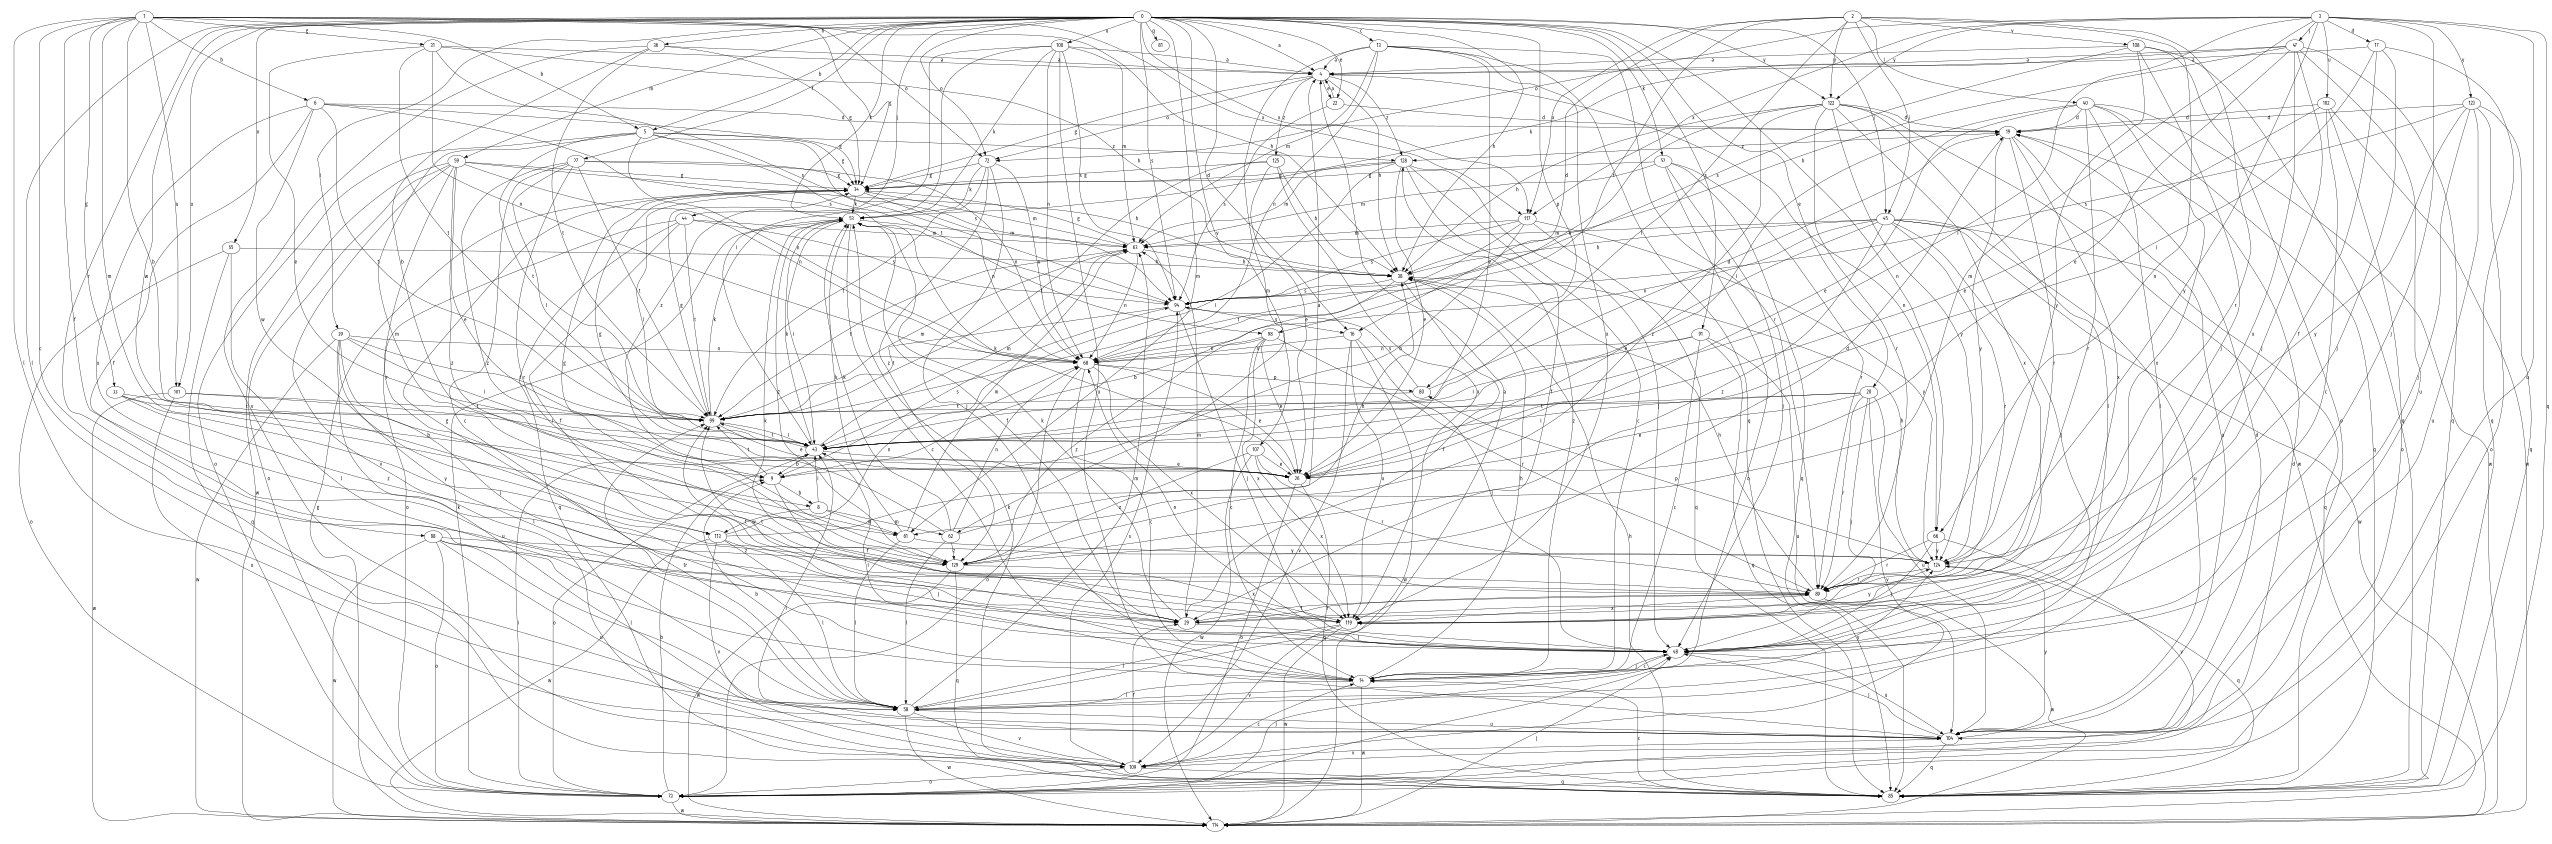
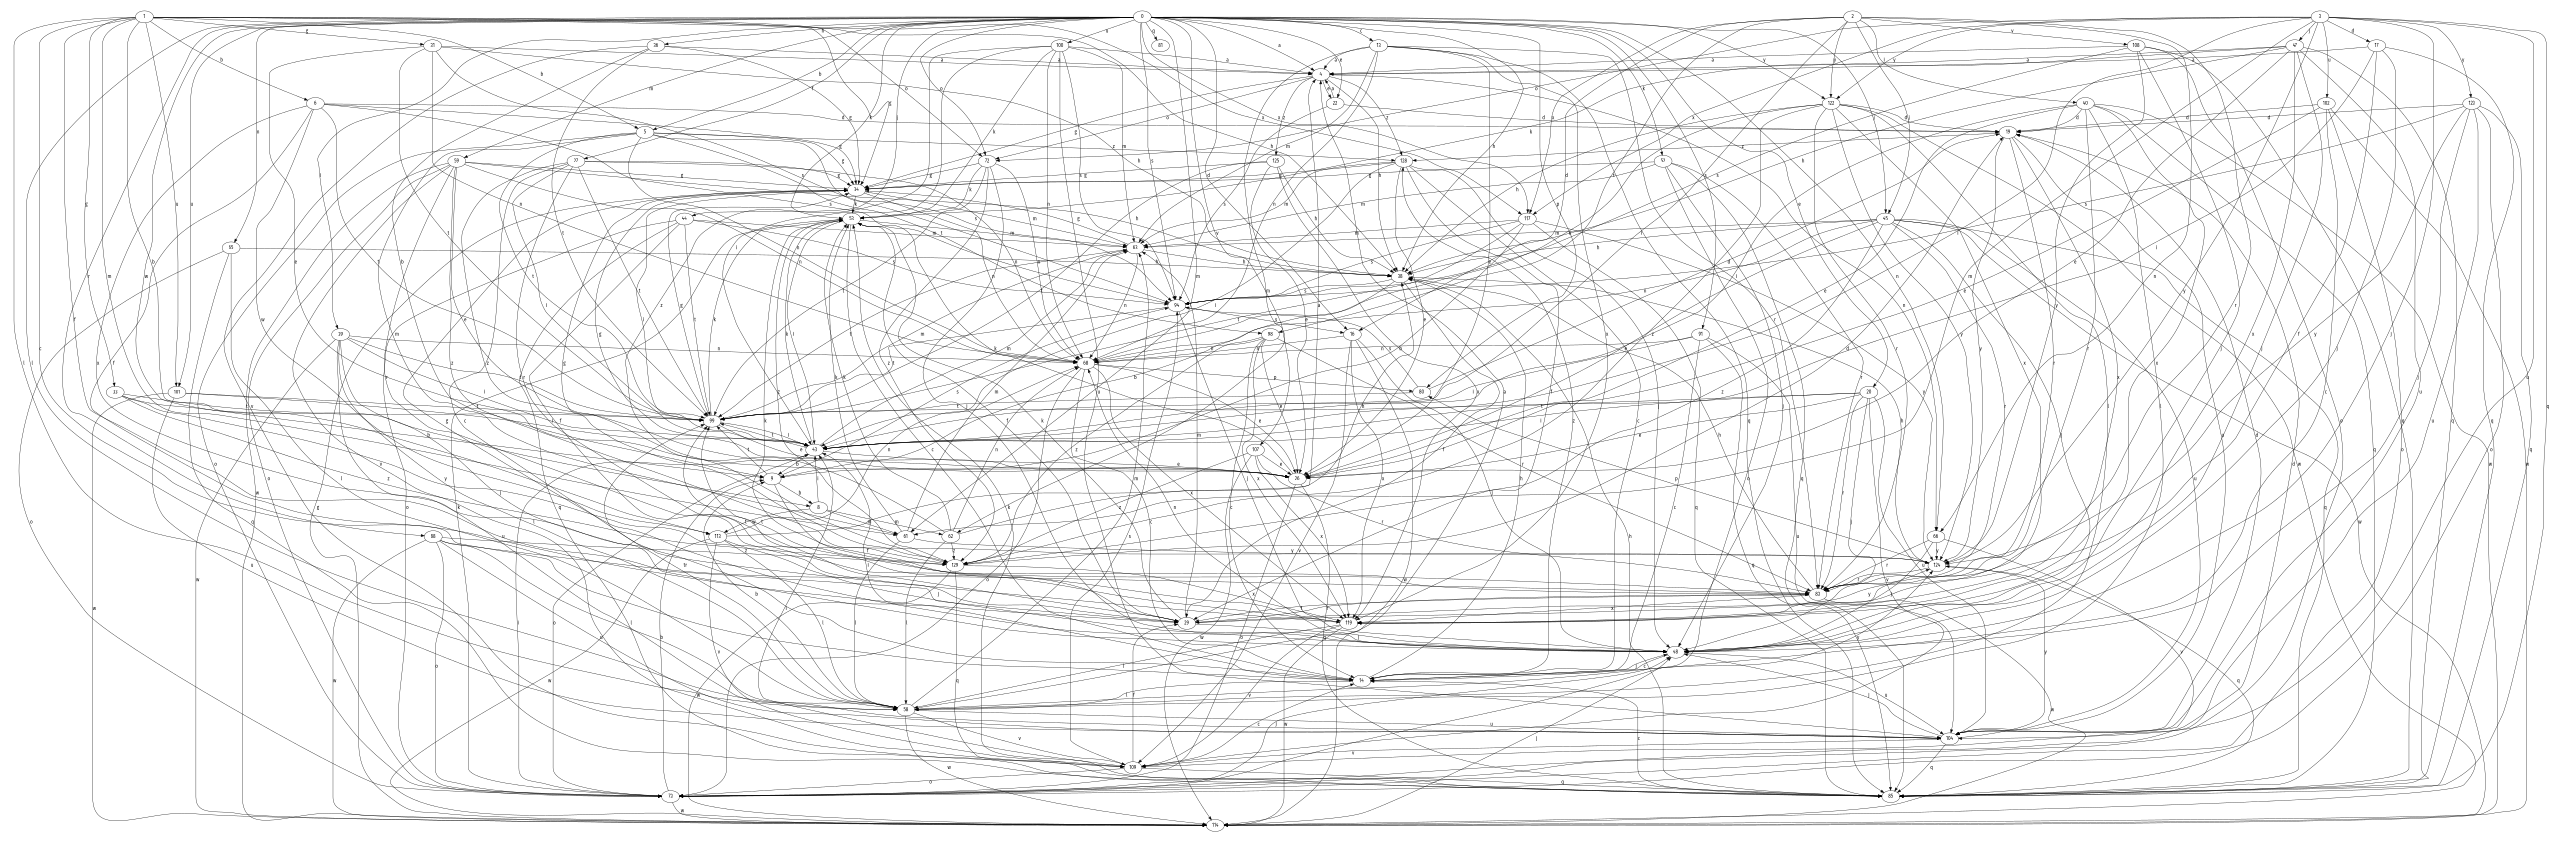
node "89": label "89" -> "83"
edge "14" -> "114": removed, label "w"
